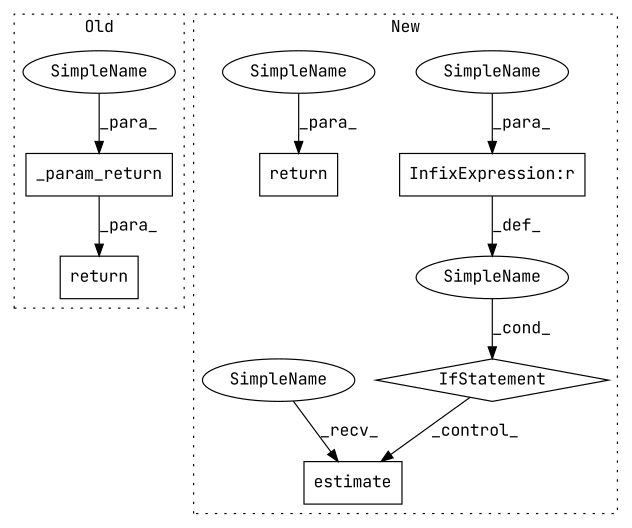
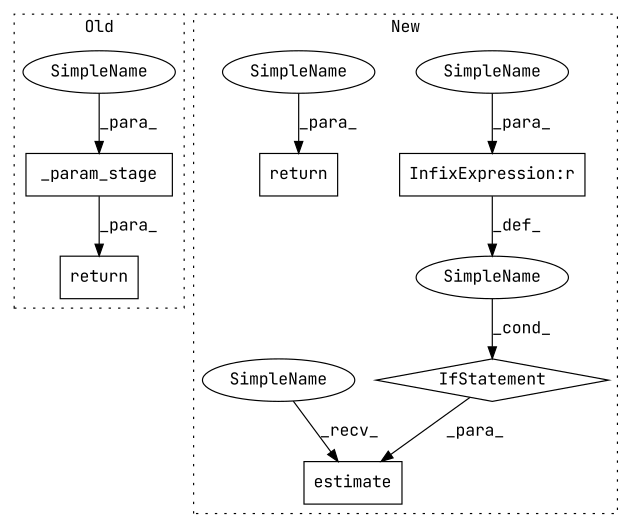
node "_param_return": label "_param_return" -> "_param_stage"
edge "IfStatement" -> "estimate": label "_control_" -> "_para_"
